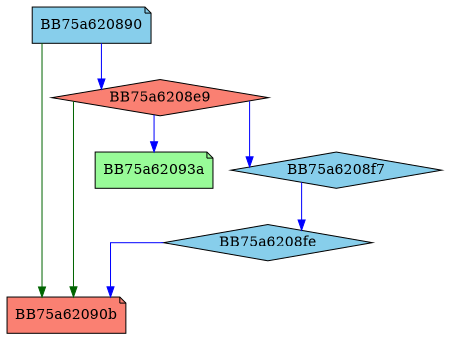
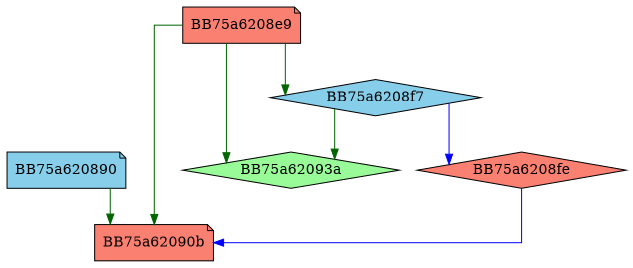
edge "BB75a620890" -> "BB75a6208e9": removed
node "BB75a6208e9": shape diamond -> note
edge "BB75a6208e9" -> "BB75a62093a": color blue -> darkgreen
edge "BB75a6208e9" -> "BB75a6208f7": color blue -> darkgreen
edge "BB75a6208f7" -> "BB75a62093a": added
node "BB75a62093a": shape note -> diamond
node "BB75a6208fe": fillcolor skyblue -> salmon
